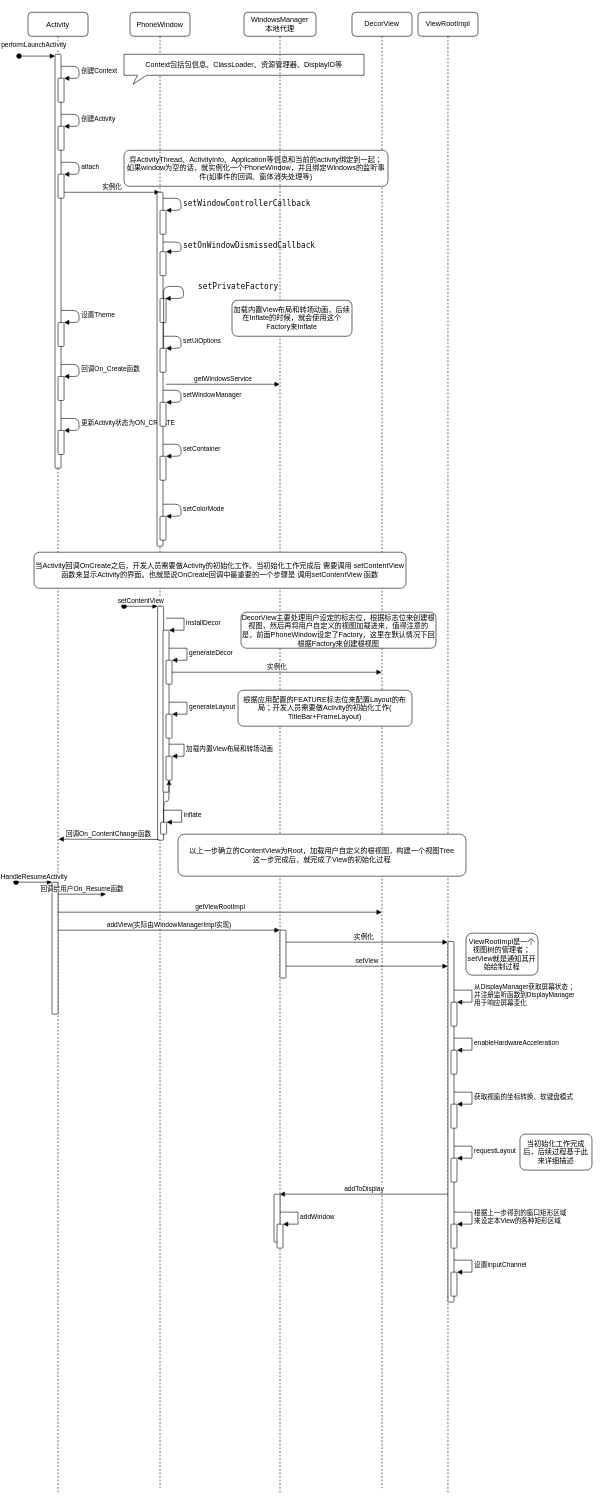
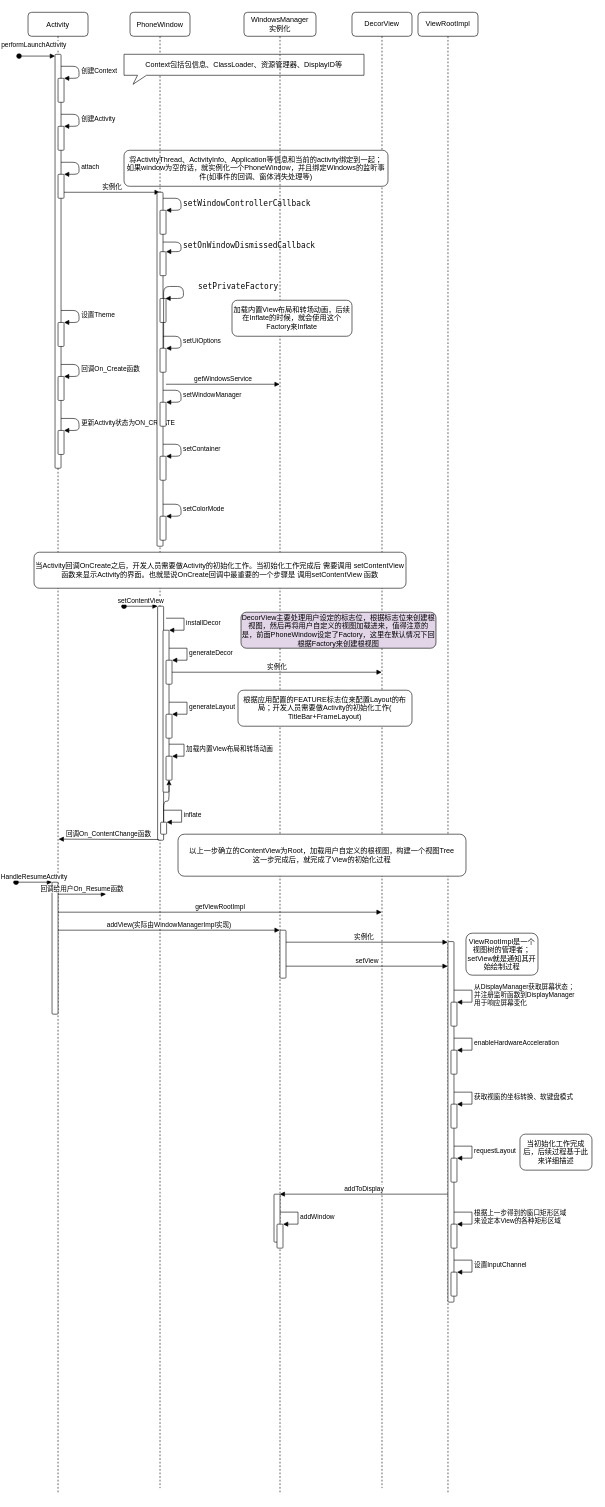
node "WindowsManager 本地代理": label "WindowsManager 本地代理" -> "WindowsManager 实例化"
node "DecorView主要处理用户设定的标志位，根据标志位来创建根视图，然后再将用户自定义的视图加载进来，值得注意的是，前面PhoneWindow设定了Factory，这里在默认情况下回根据Factory来创建根视图": fillcolor #ffffff -> #e1d5e7
